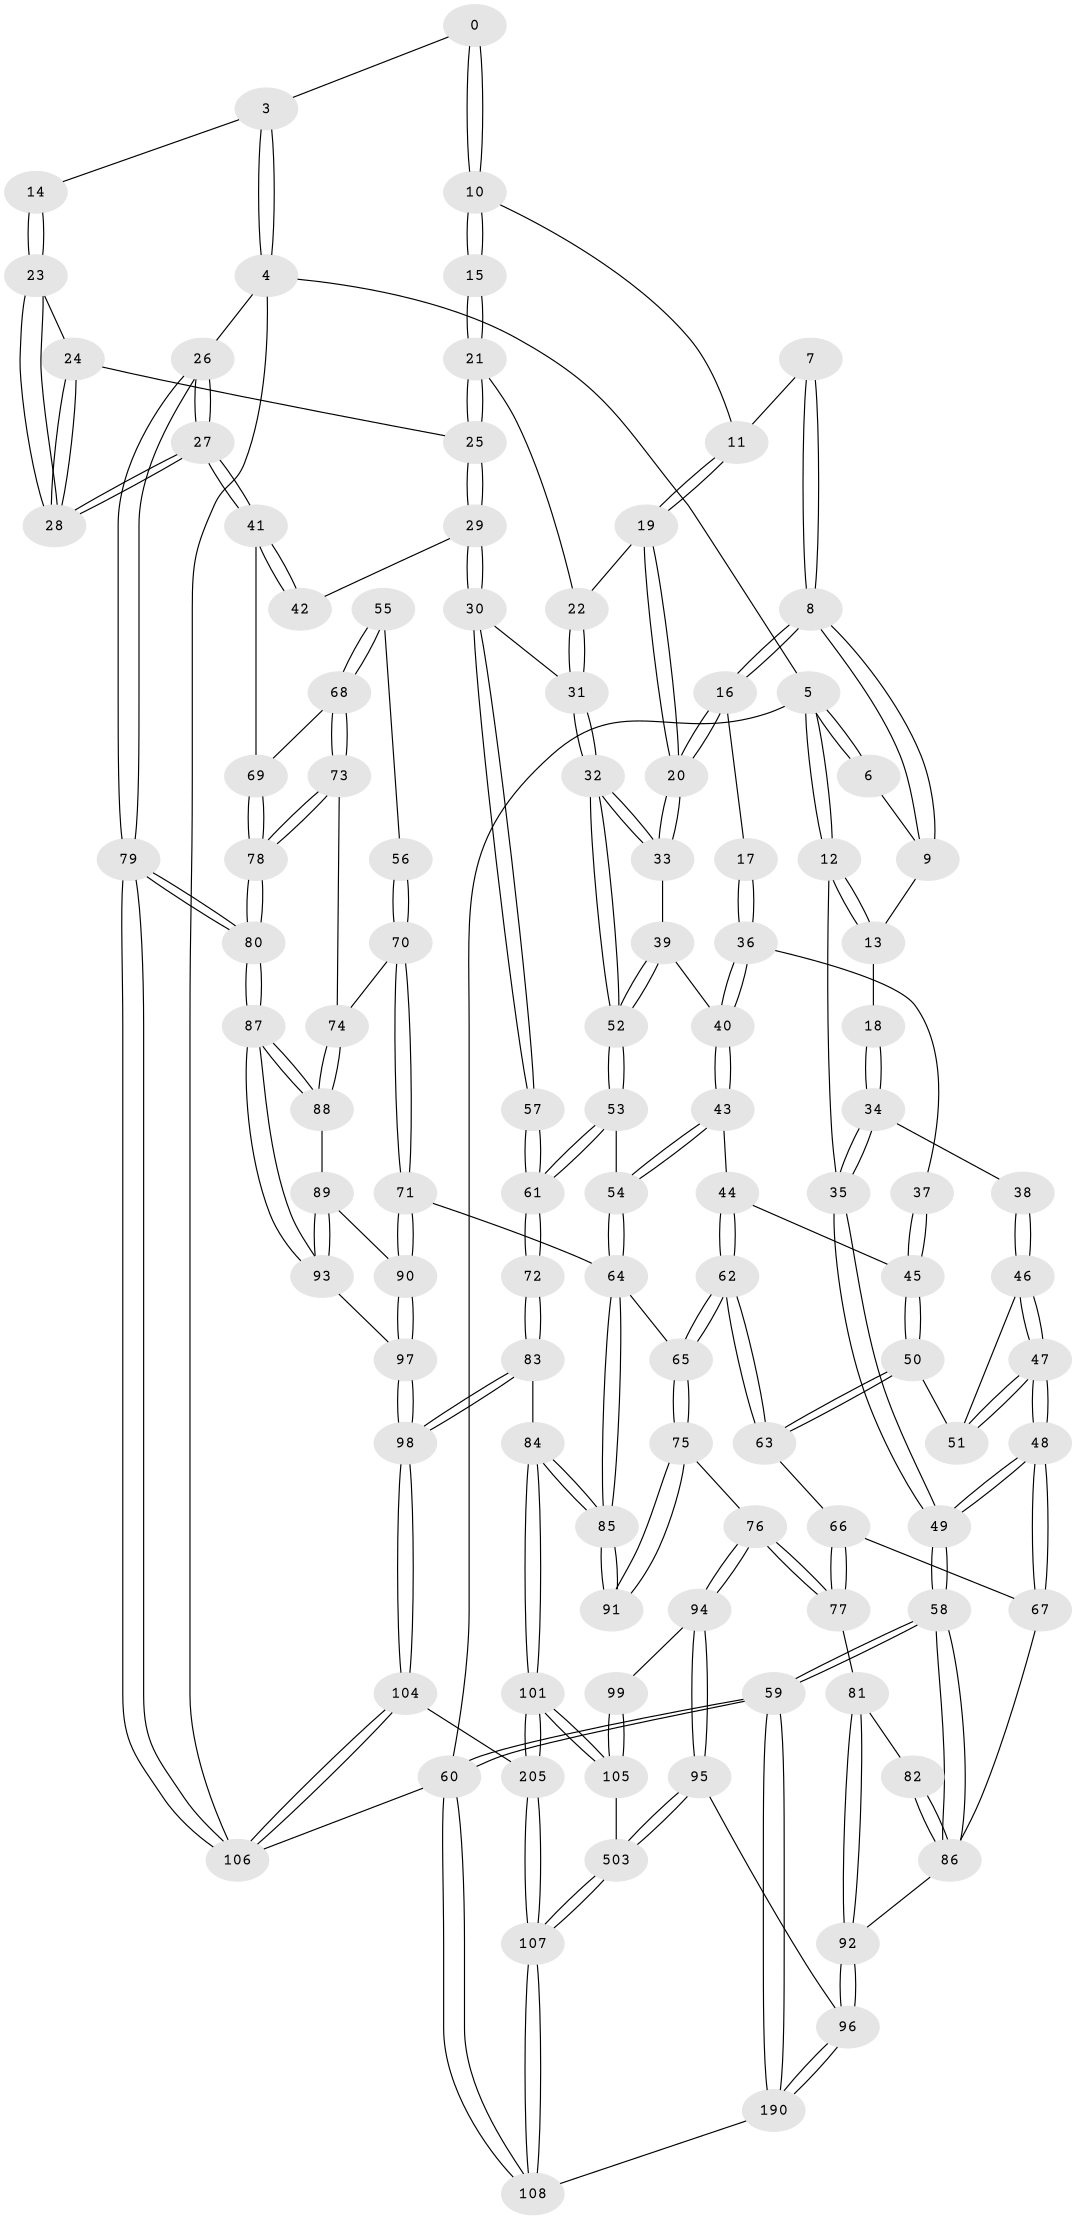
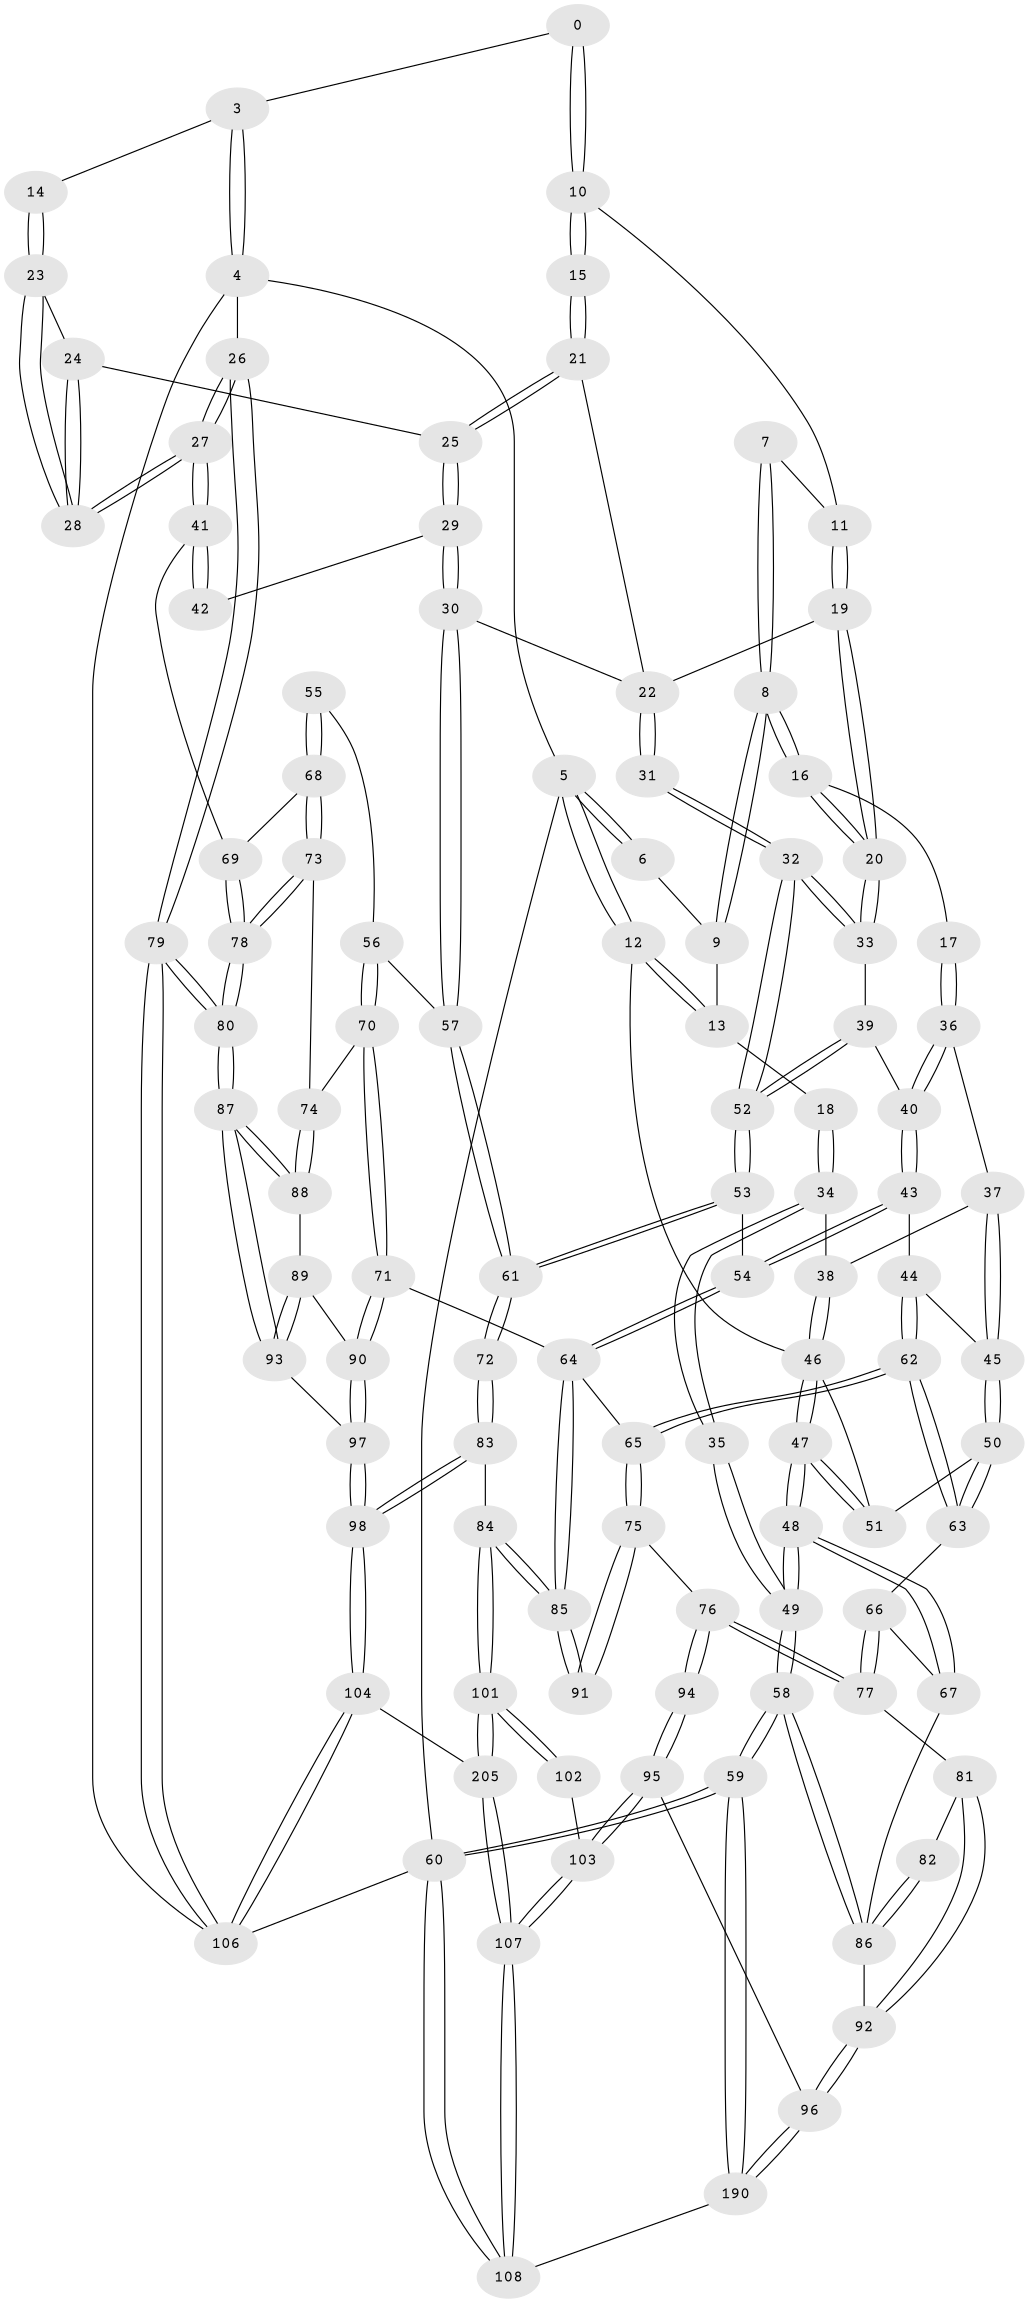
edge "30" -- "31": now "30" -- "22"
edge "56" -- "57": added
edge "12" -- "35": now "12" -- "46"
edge "37" -- "38": added
node "99": removed
node "105": label "105" -> "102"
node "503": label "503" -> "103"
